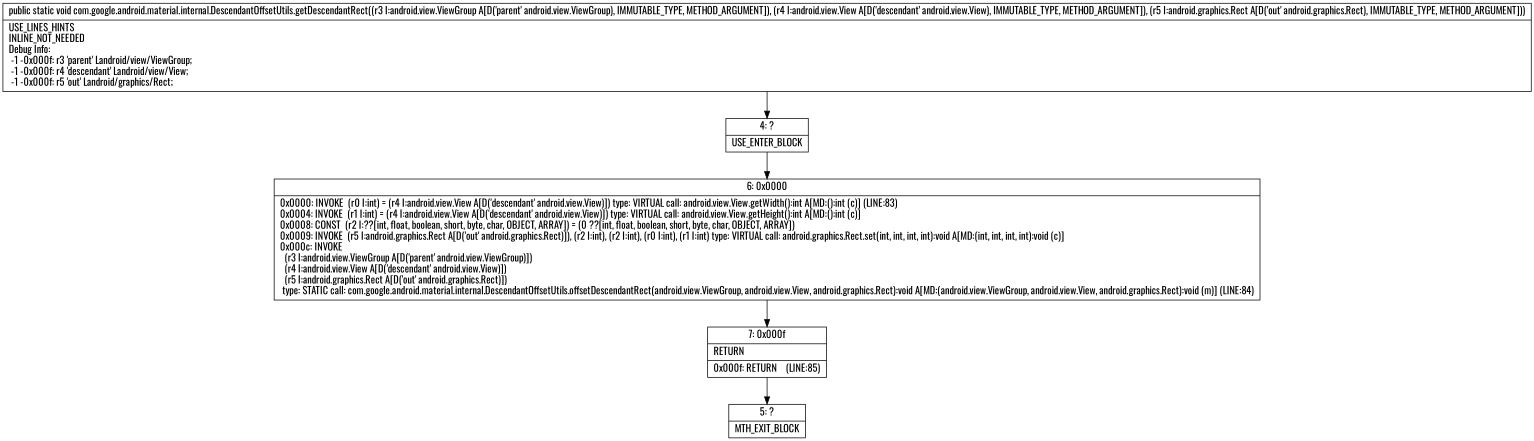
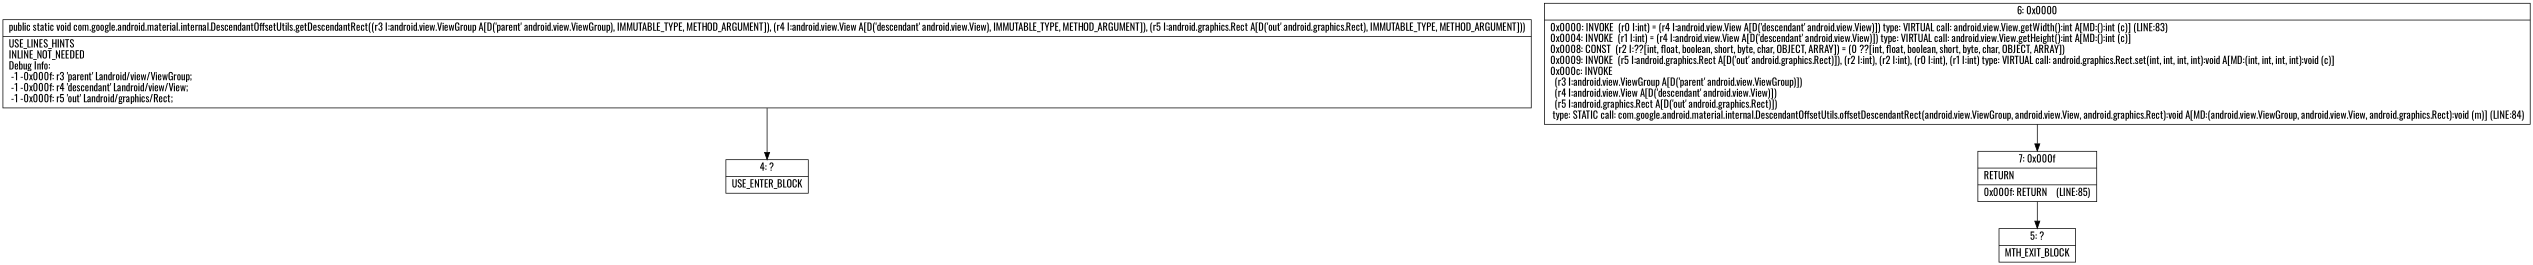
edge "4: ?" -> "6: 0x0000": removed
